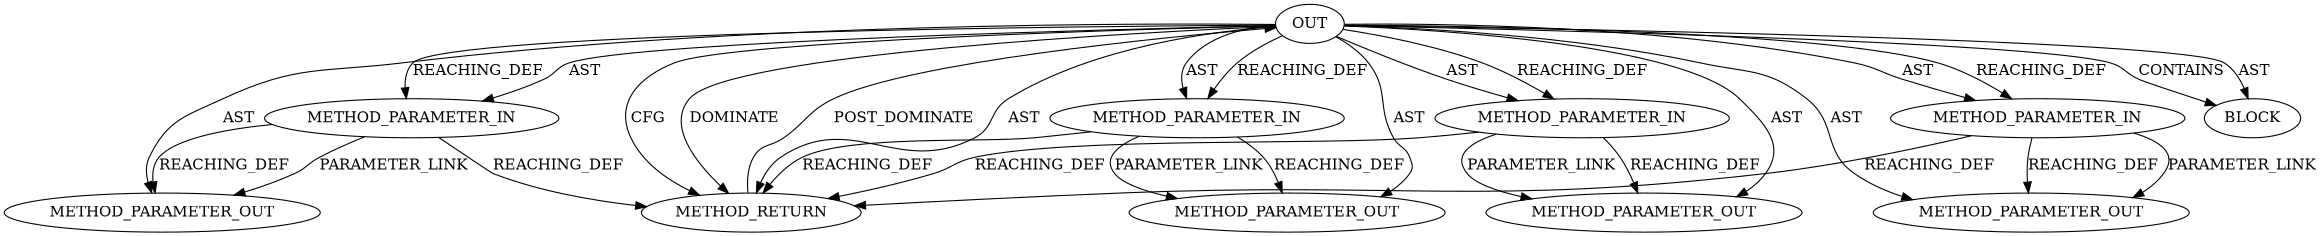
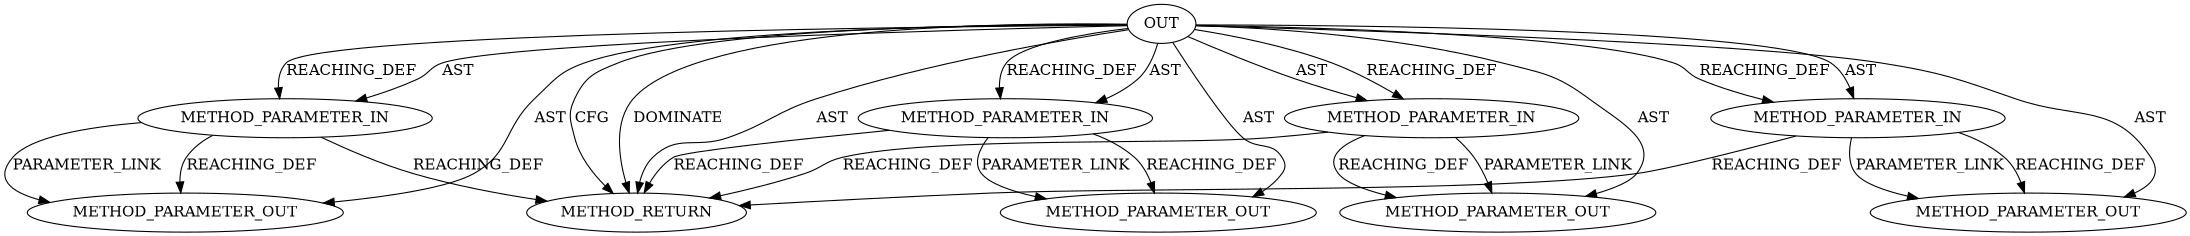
edge "METHOD_RETURN" -> "OUT": removed, label "POST_DOMINATE"
node "BLOCK": removed
